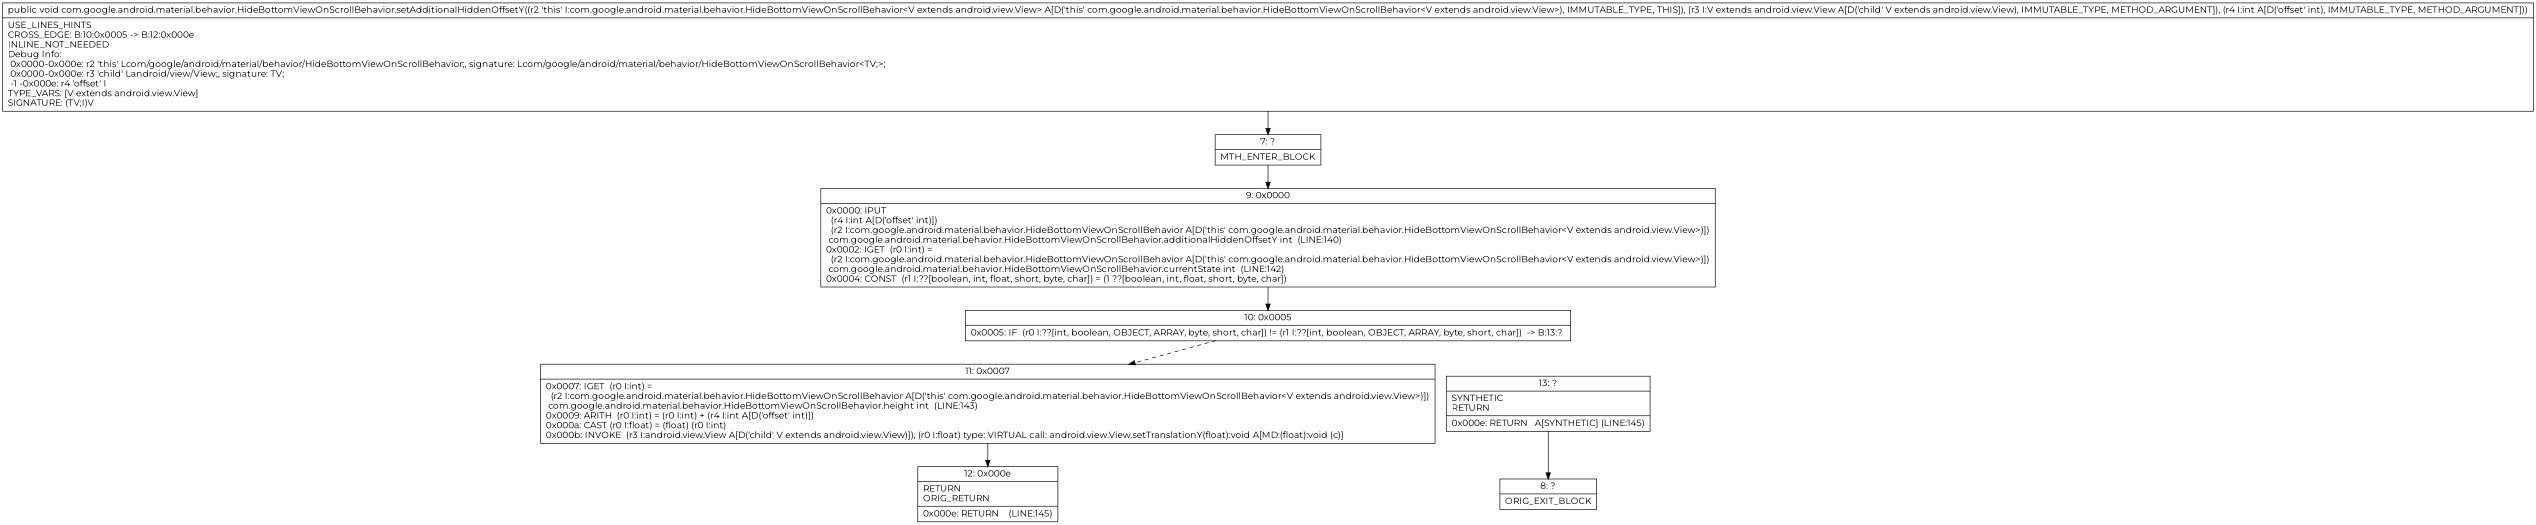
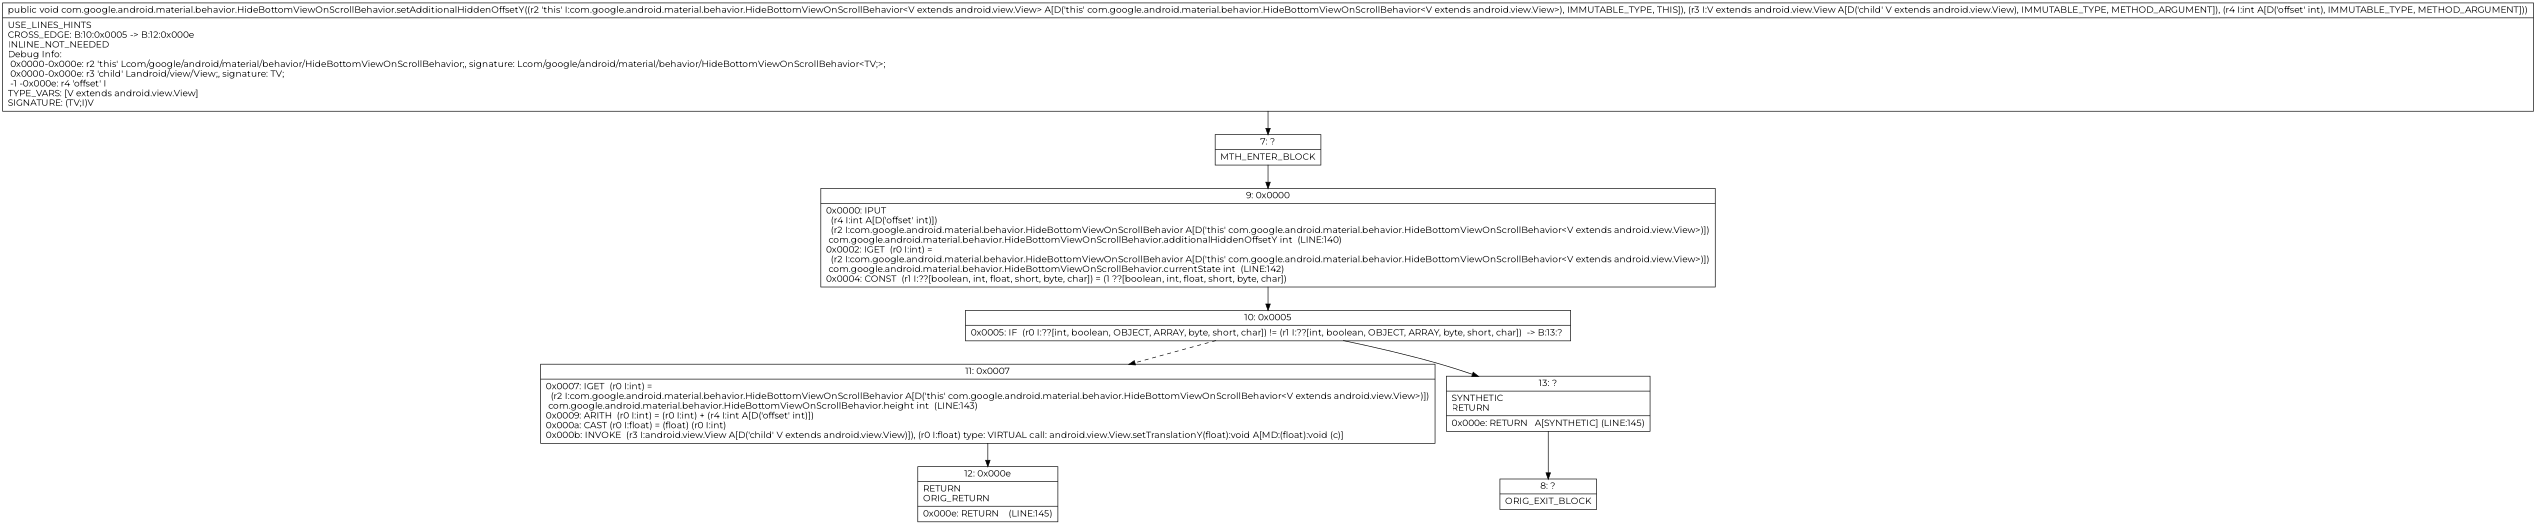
edge "10: 0x0005" -> "13: ?": added
